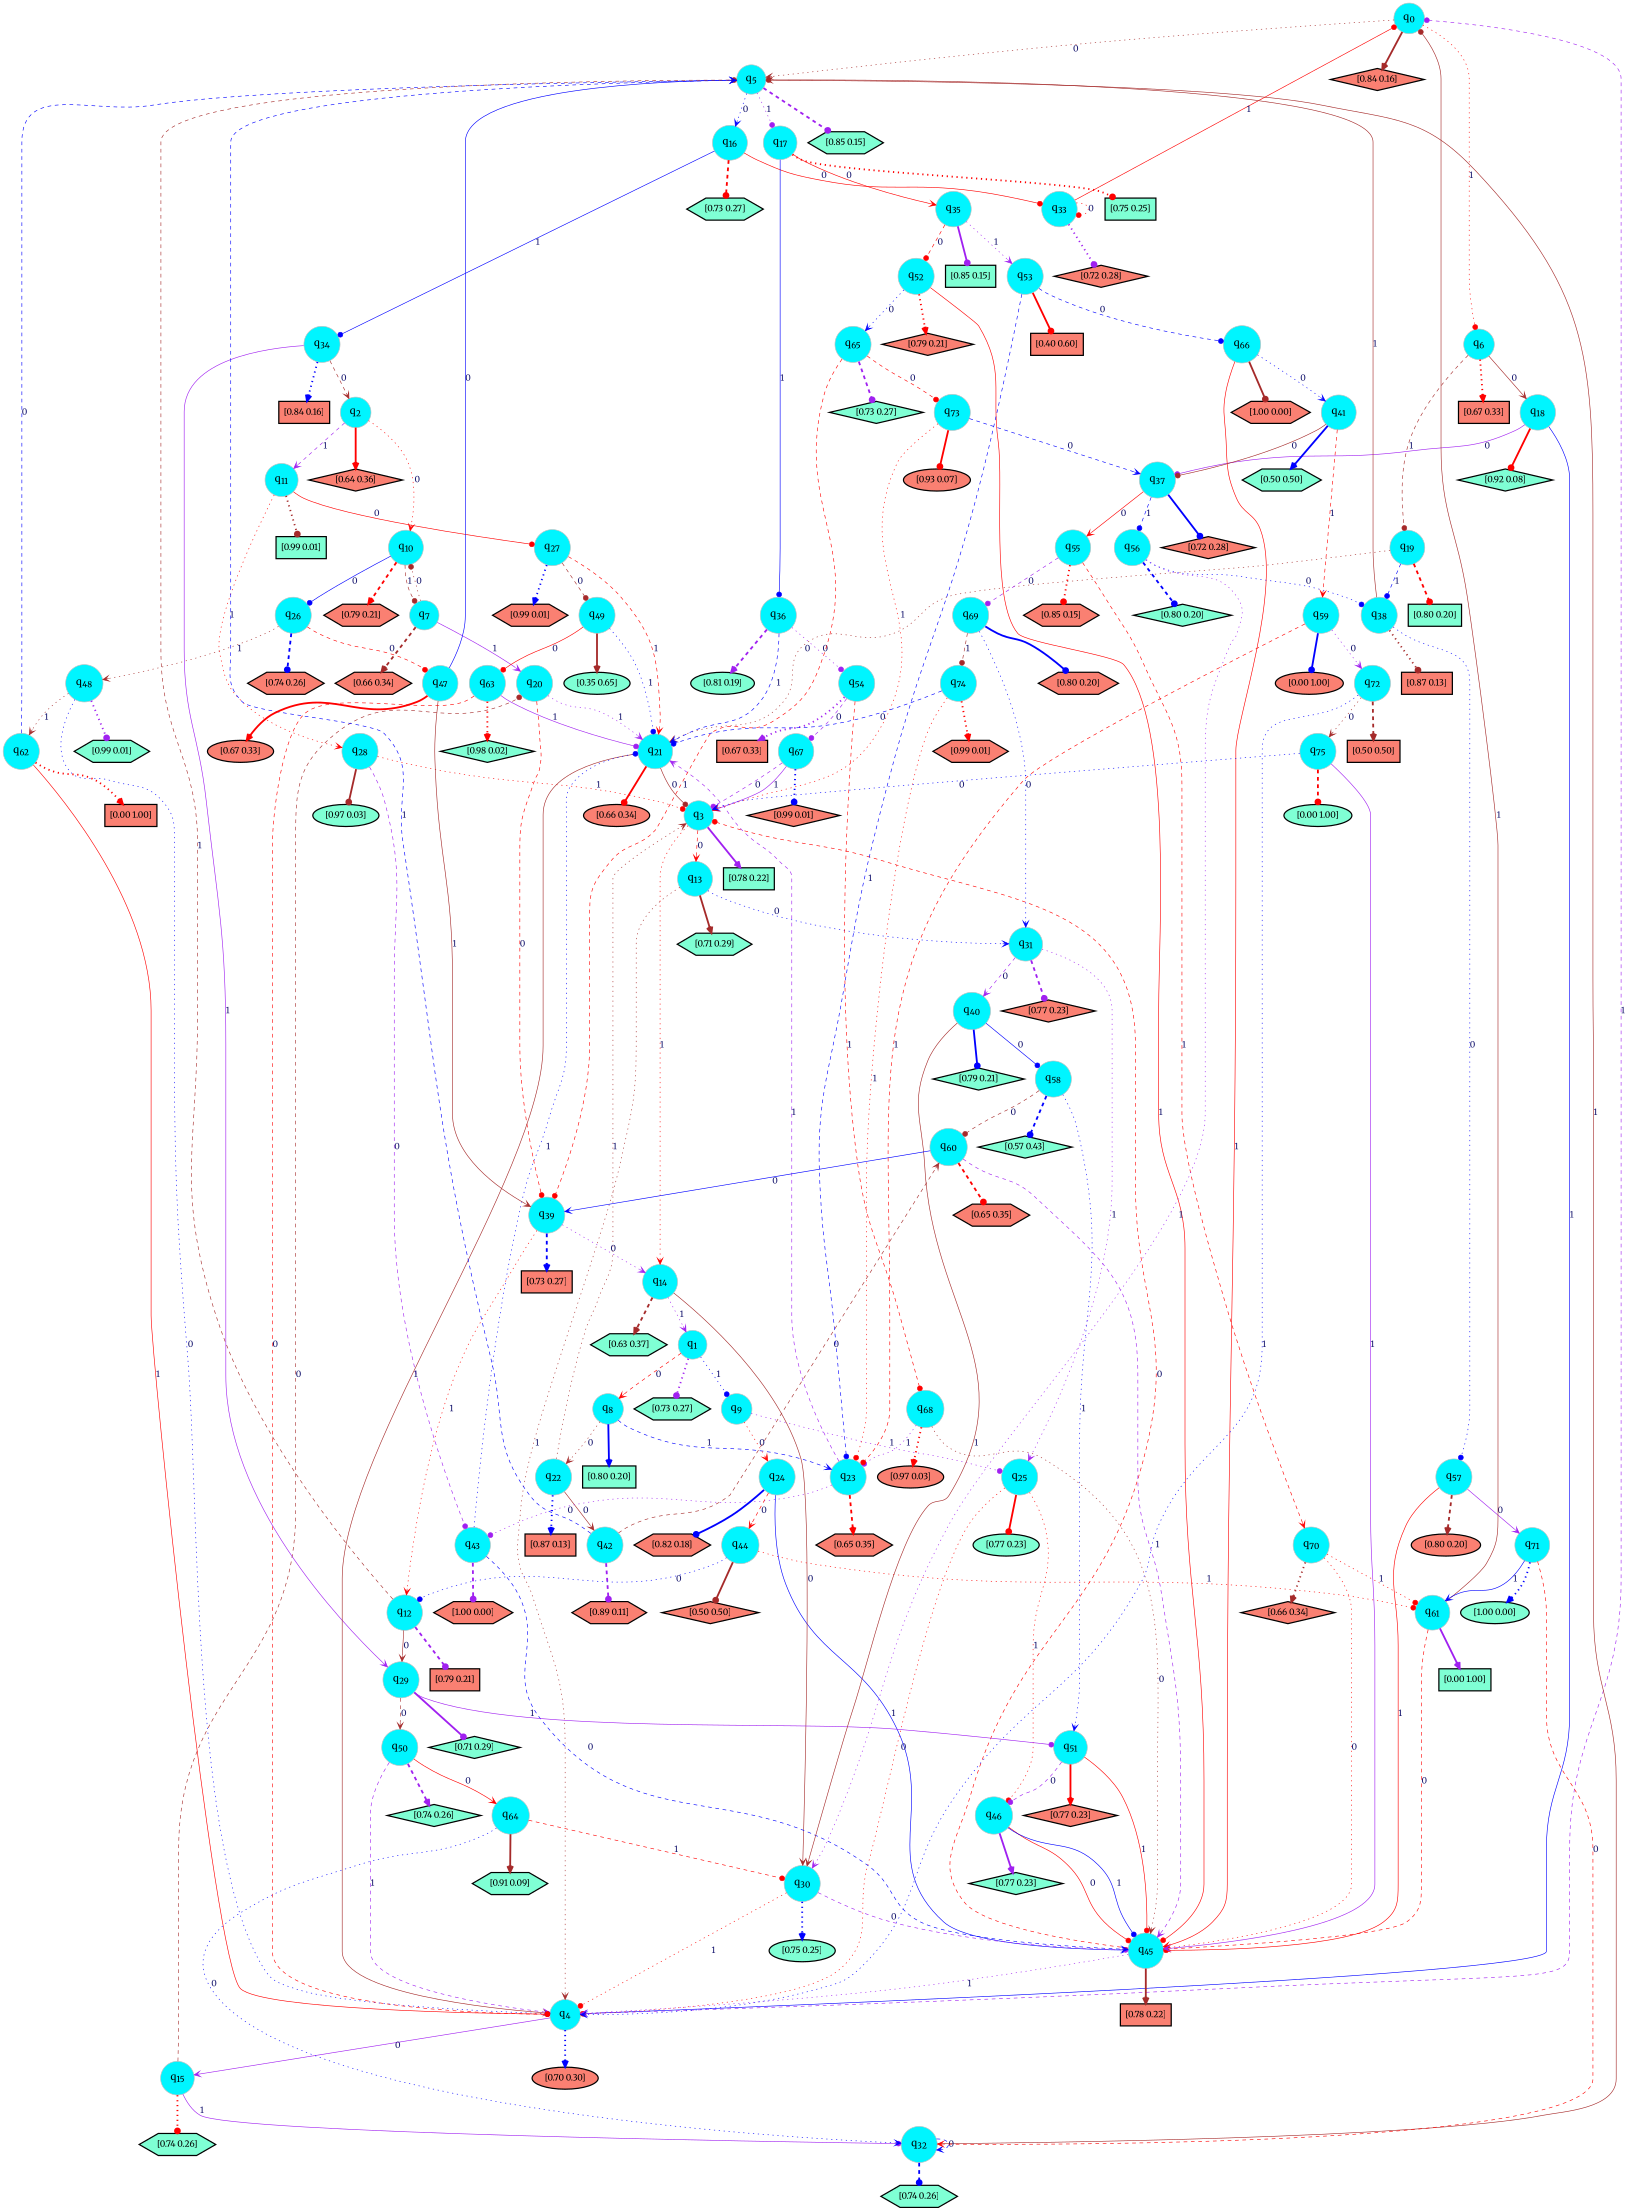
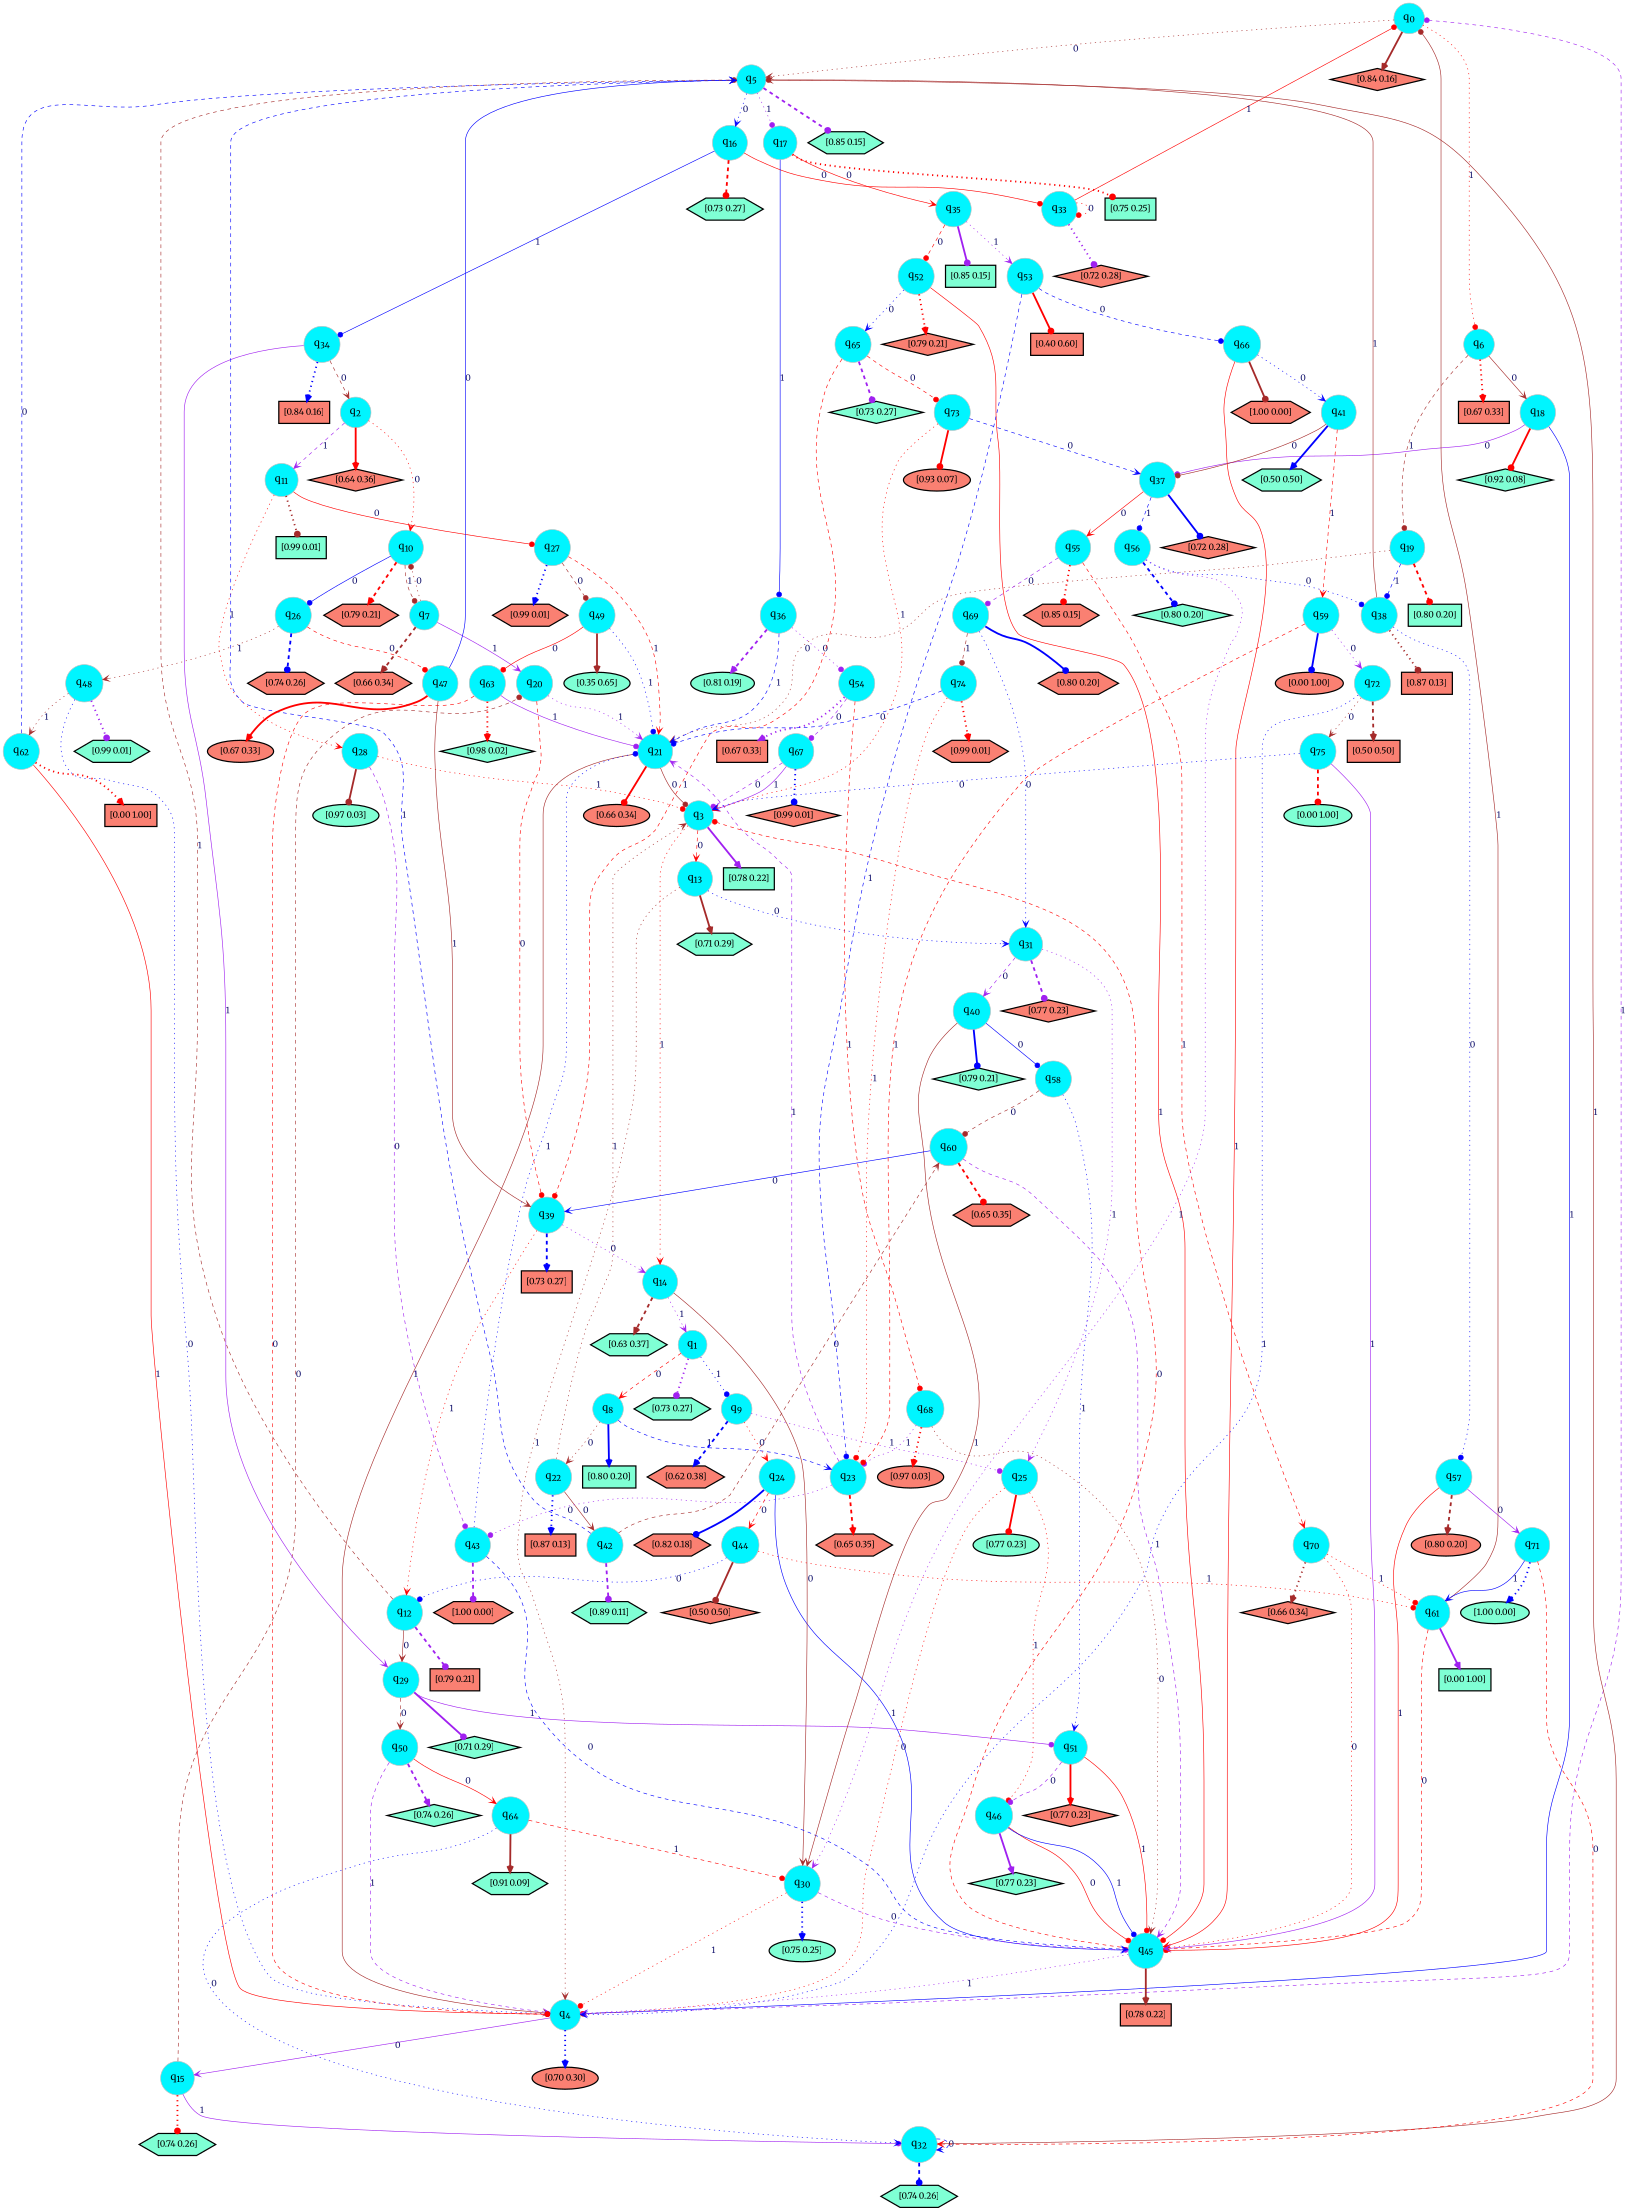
node "[0.57 0.43]": removed
node "[0.62 0.38]": added
node "[0.89 0.11]": fillcolor salmon -> aquamarine
